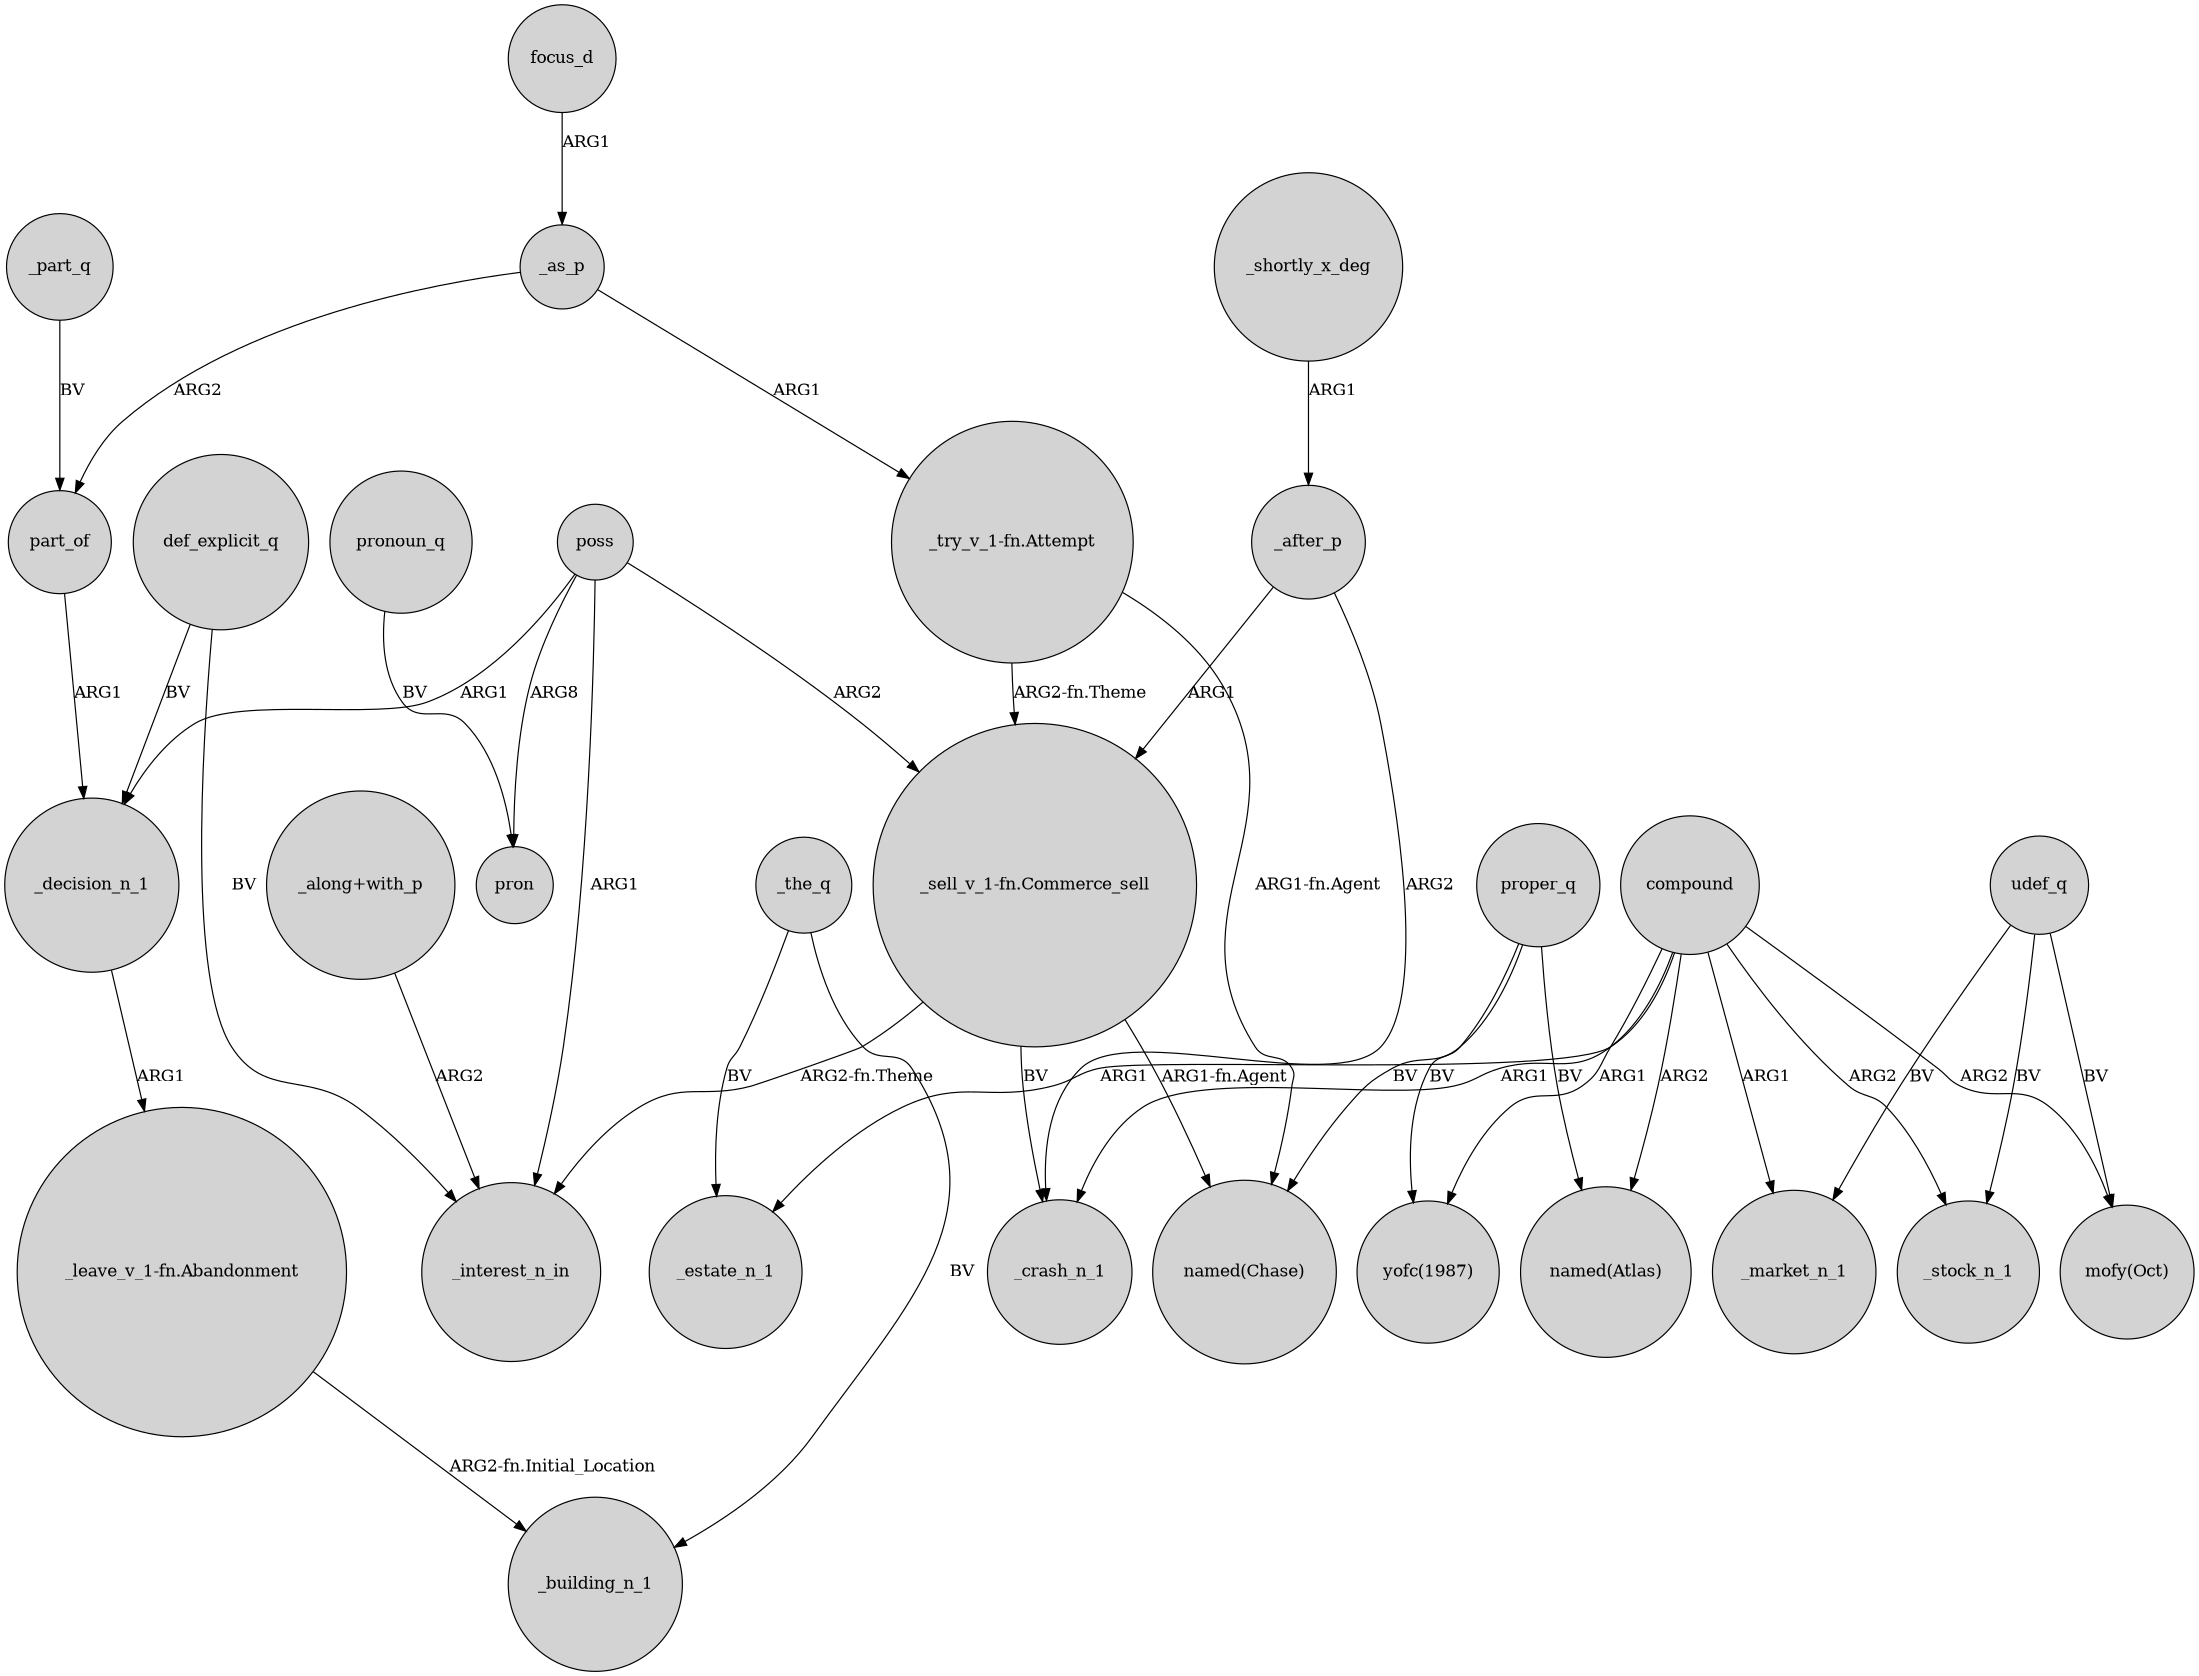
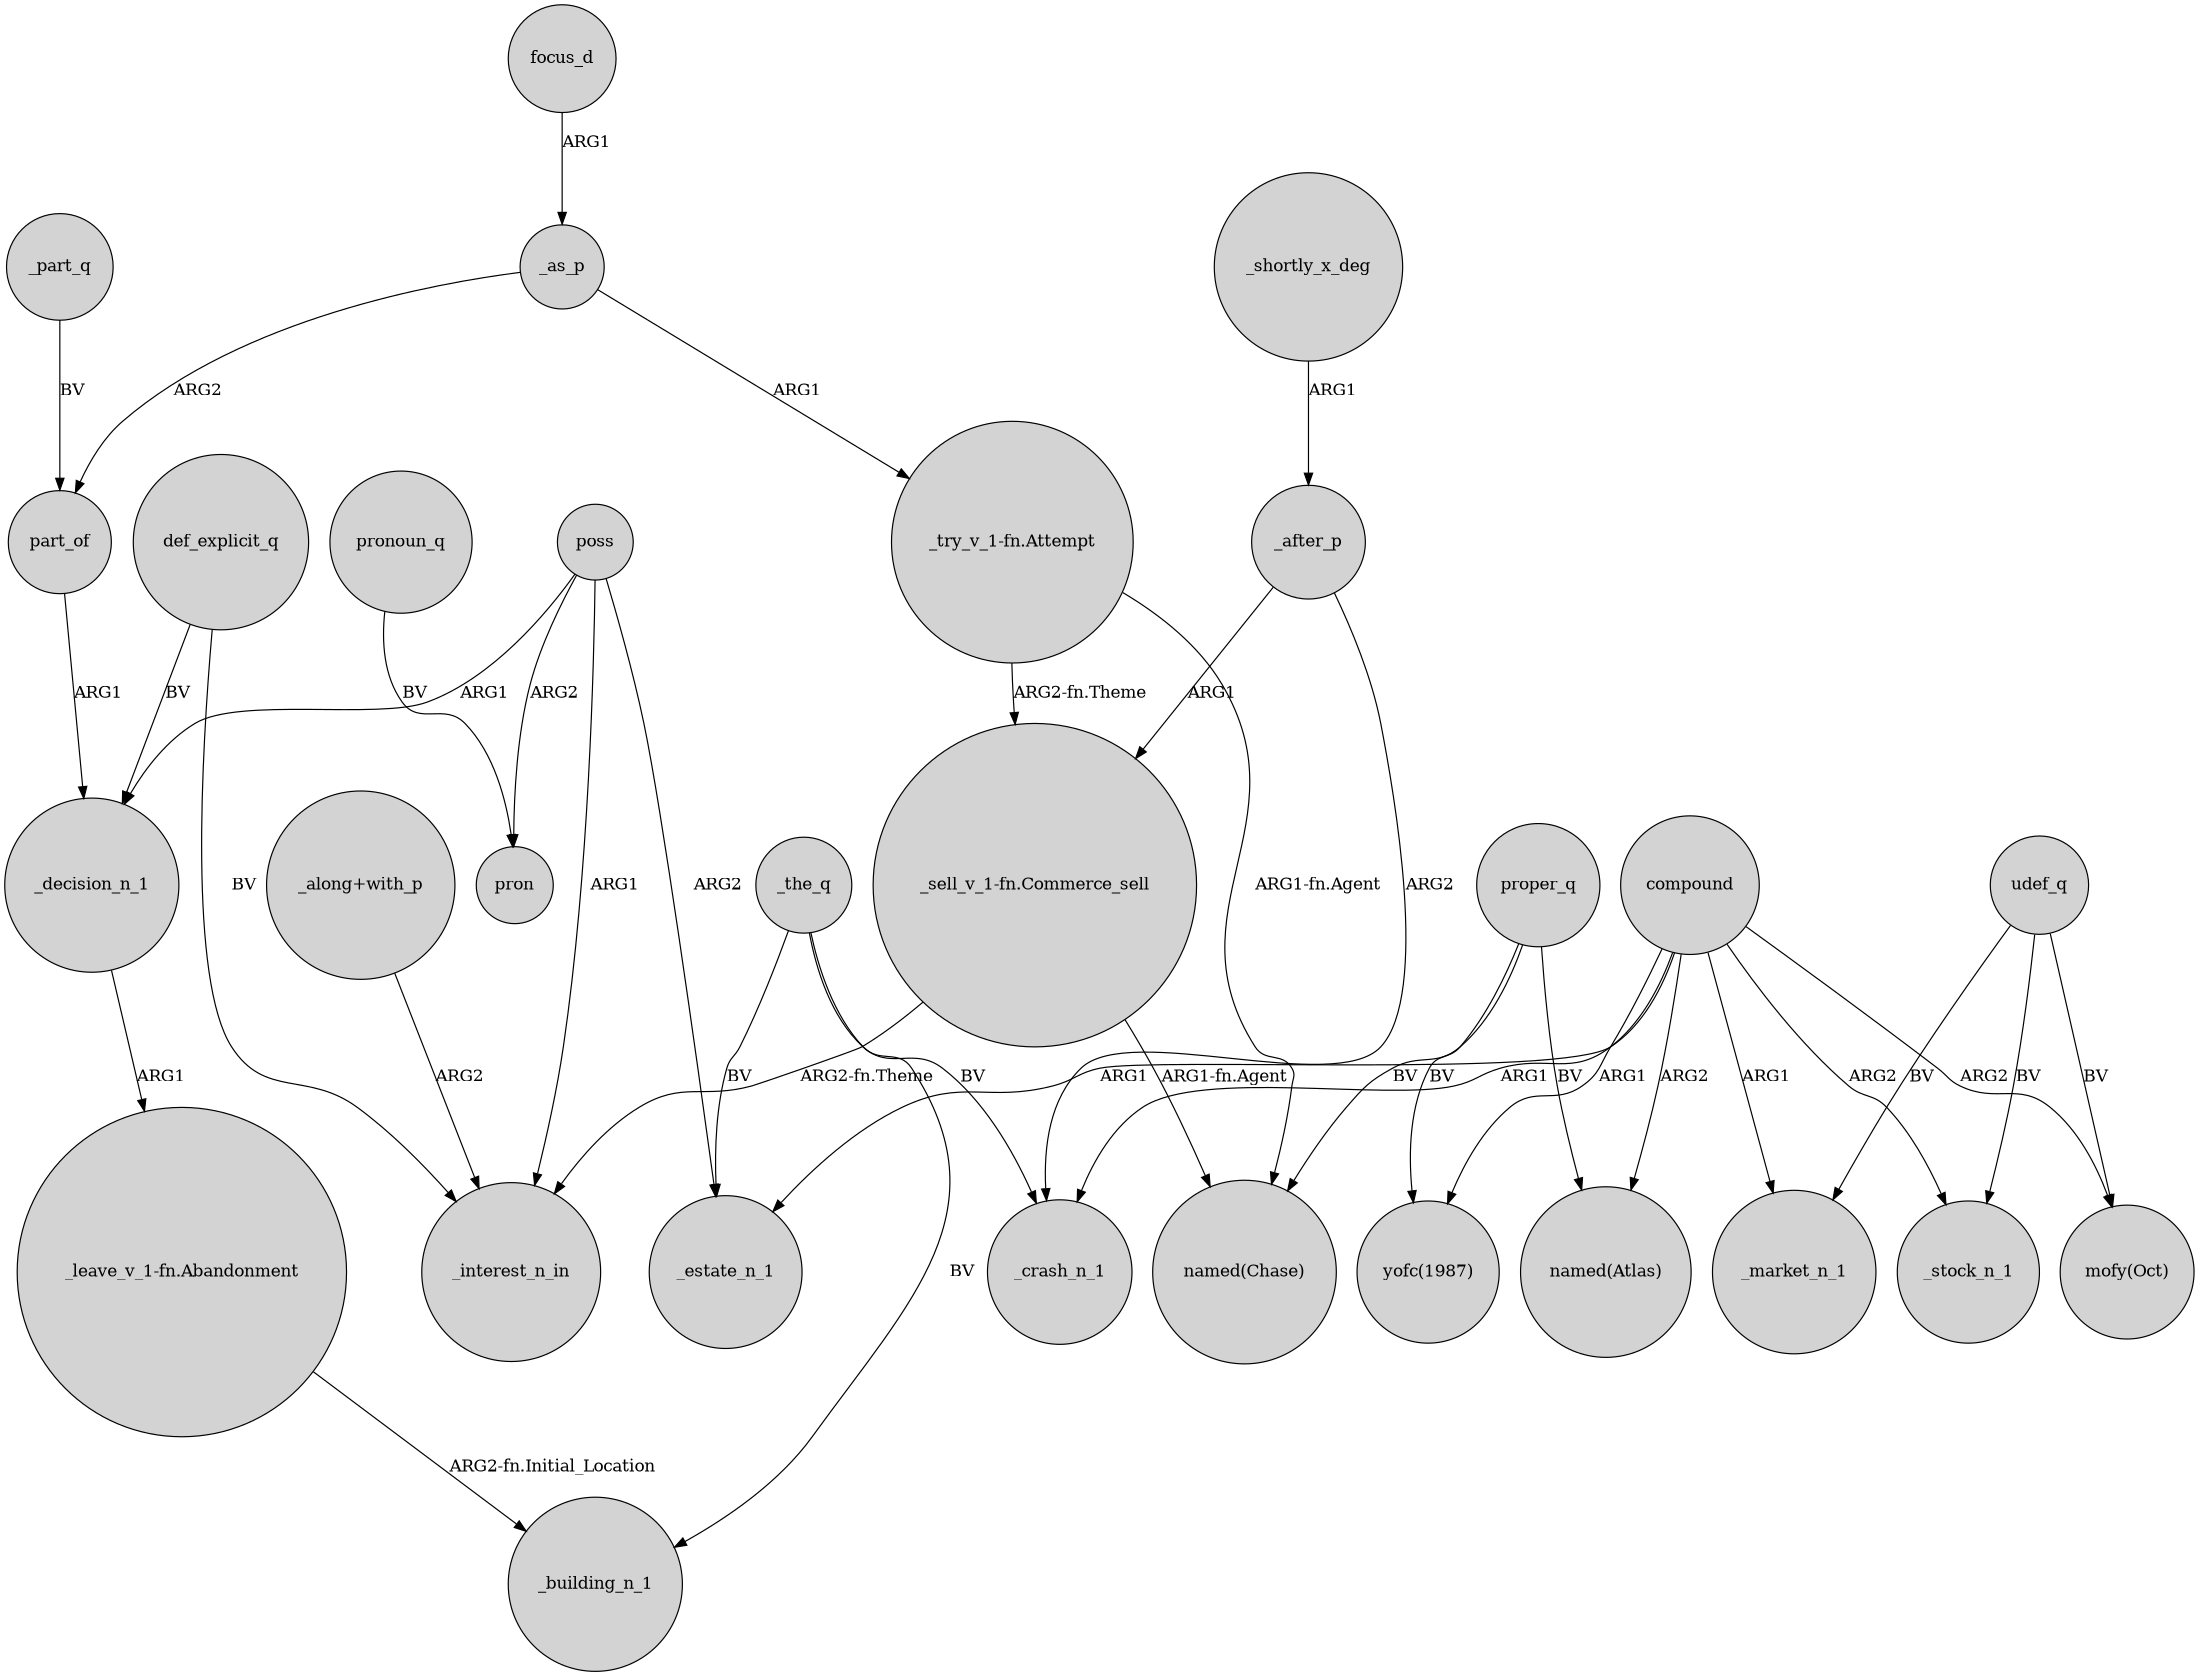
edge "poss" -> "_sell_v_1-fn.Commerce_sell": now "poss" -> "_estate_n_1"
edge "poss" -> "pron": label "ARG8" -> "ARG2"
edge "_sell_v_1-fn.Commerce_sell" -> "_crash_n_1": now "_the_q" -> "_crash_n_1"
